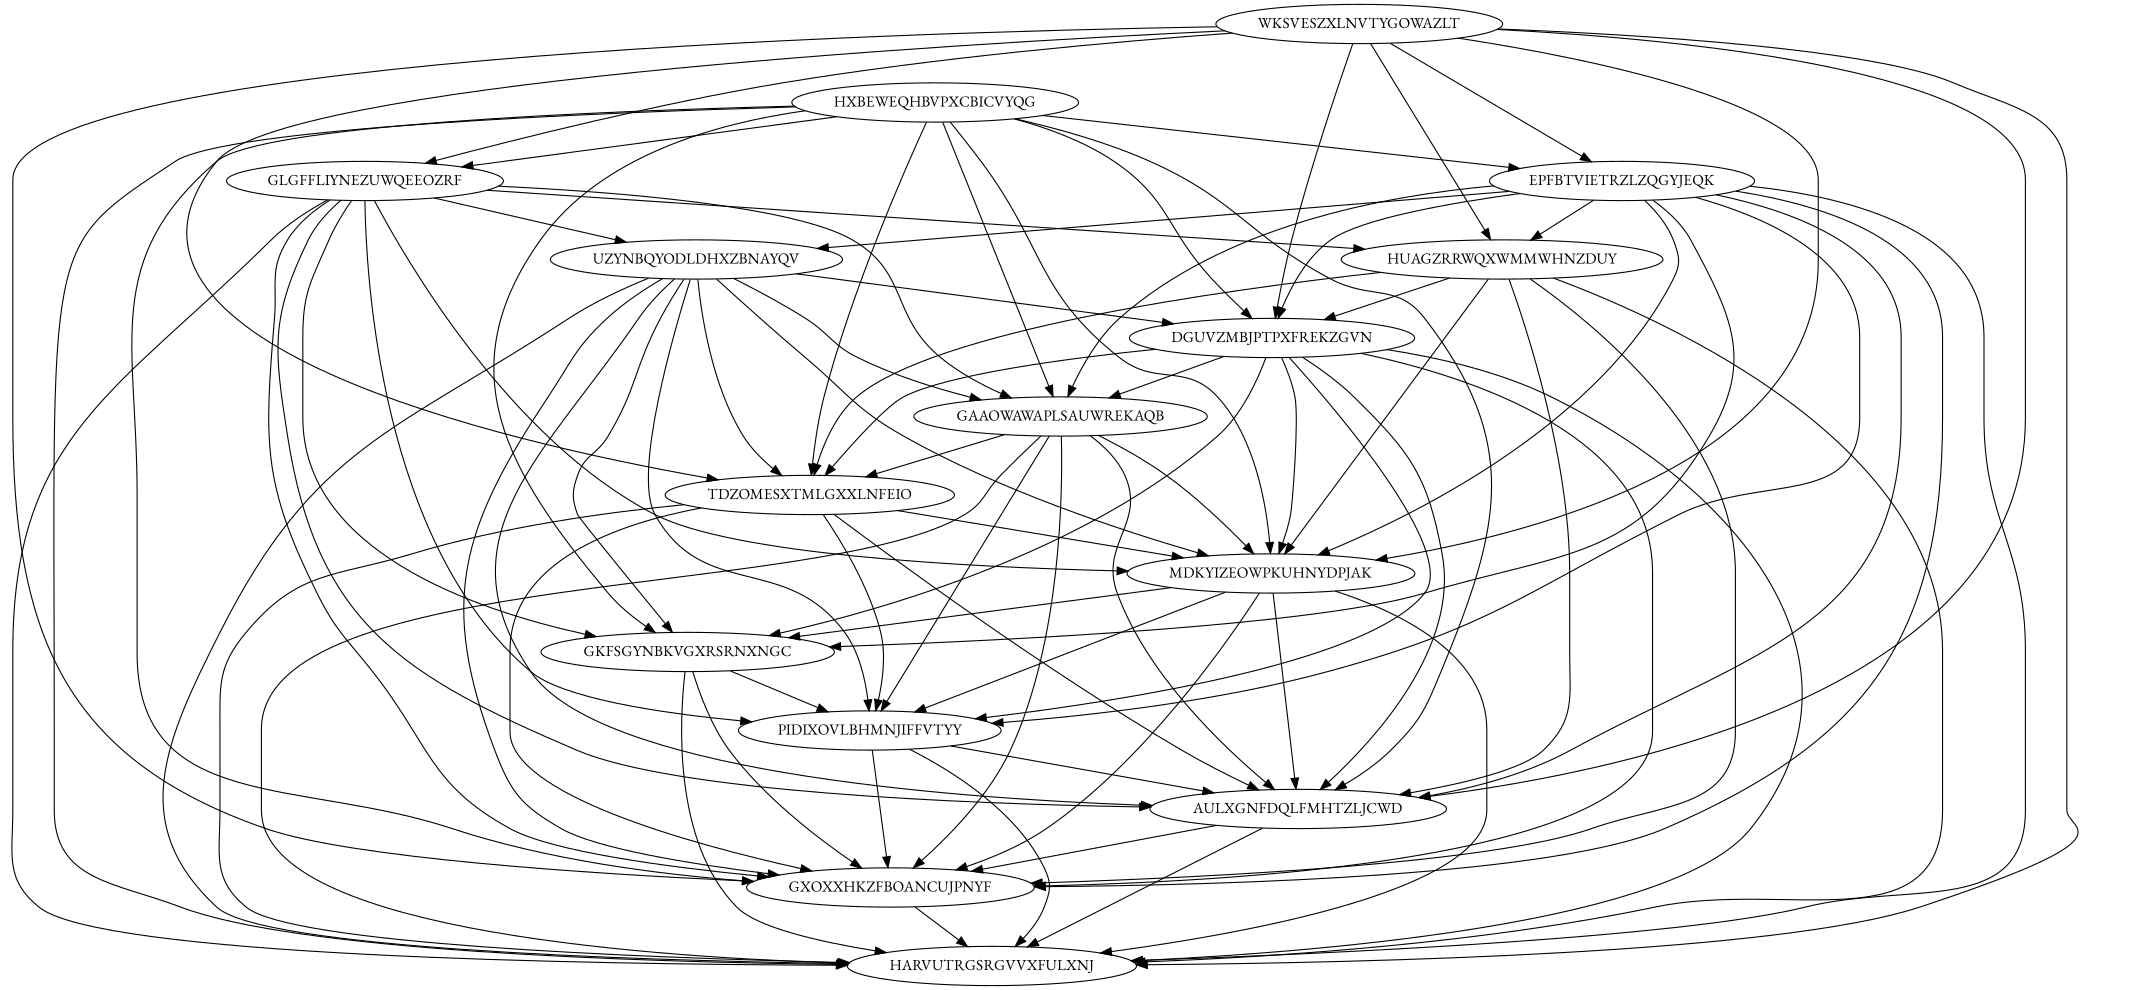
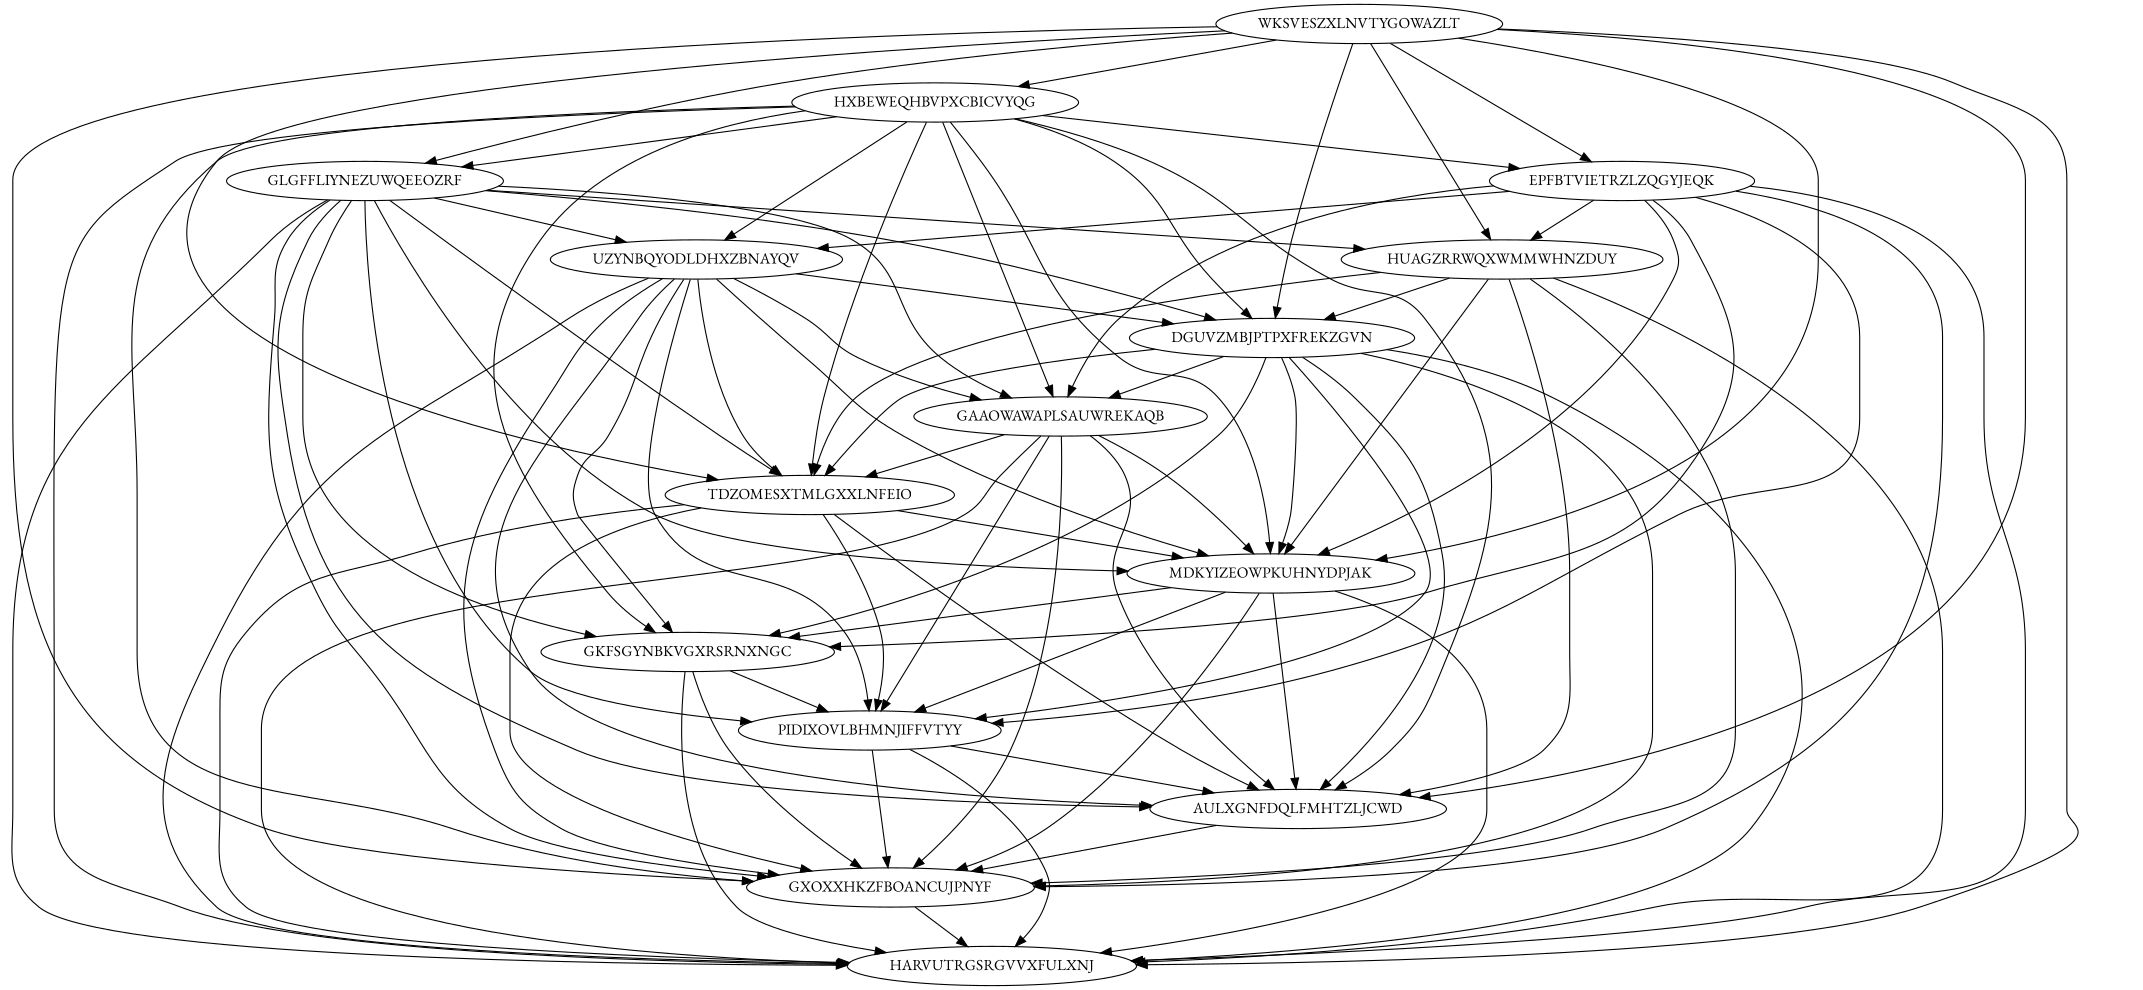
edge "WKSVESZXLNVTYGOWAZLT" -> "HXBEWEQHBVPXCBICVYQG": added
edge "HXBEWEQHBVPXCBICVYQG" -> "UZYNBQYODLDHXZBNAYQV": added
edge "EPFBTVIETRZLZQGYJEQK" -> "DGUVZMBJPTPXFREKZGVN": now "GLGFFLIYNEZUWQEEOZRF" -> "DGUVZMBJPTPXFREKZGVN"
edge "GLGFFLIYNEZUWQEEOZRF" -> "TDZOMESXTMLGXXLNFEIO": added
edge "EPFBTVIETRZLZQGYJEQK" -> "AULXGNFDQLFMHTZLJCWD": removed
edge "AULXGNFDQLFMHTZLJCWD" -> "HARVUTRGSRGVVXFULXNJ": removed
